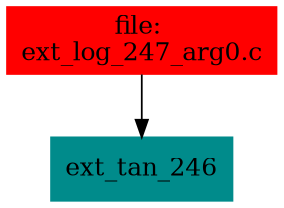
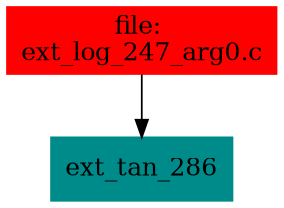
node "ext_tan_246": label "ext_tan_246" -> "ext_tan_286"
